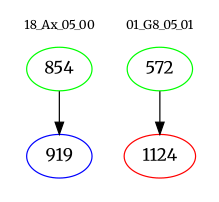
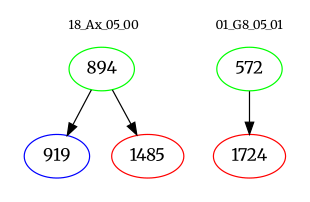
node "854": label "854" -> "894"
node "1485": added
node "1124": label "1124" -> "1724"
